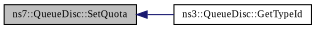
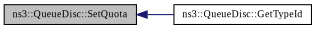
node "ns7::QueueDisc::SetQuota": label "ns7::QueueDisc::SetQuota" -> "ns3::QueueDisc::SetQuota"
